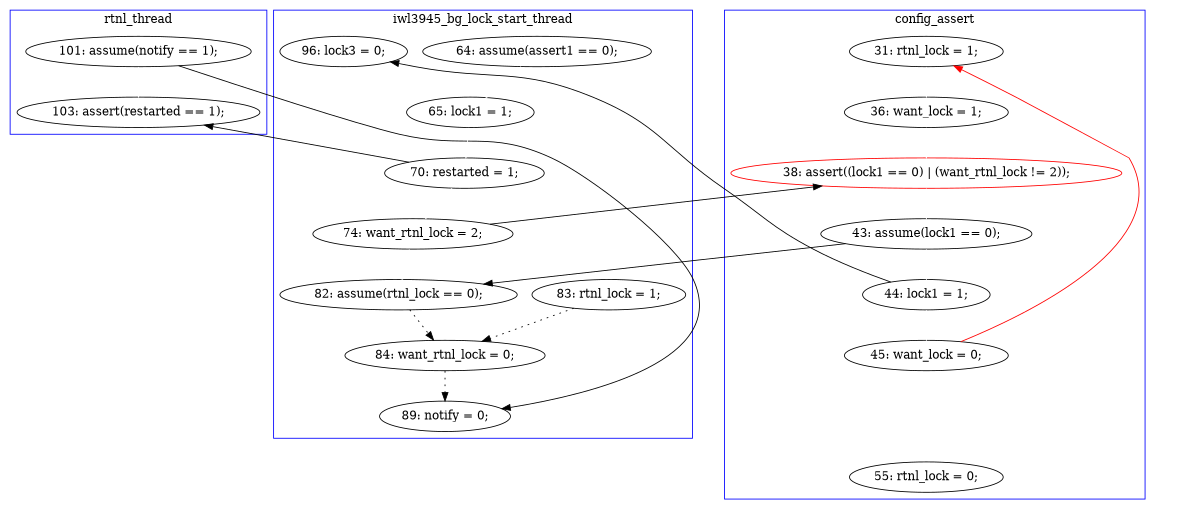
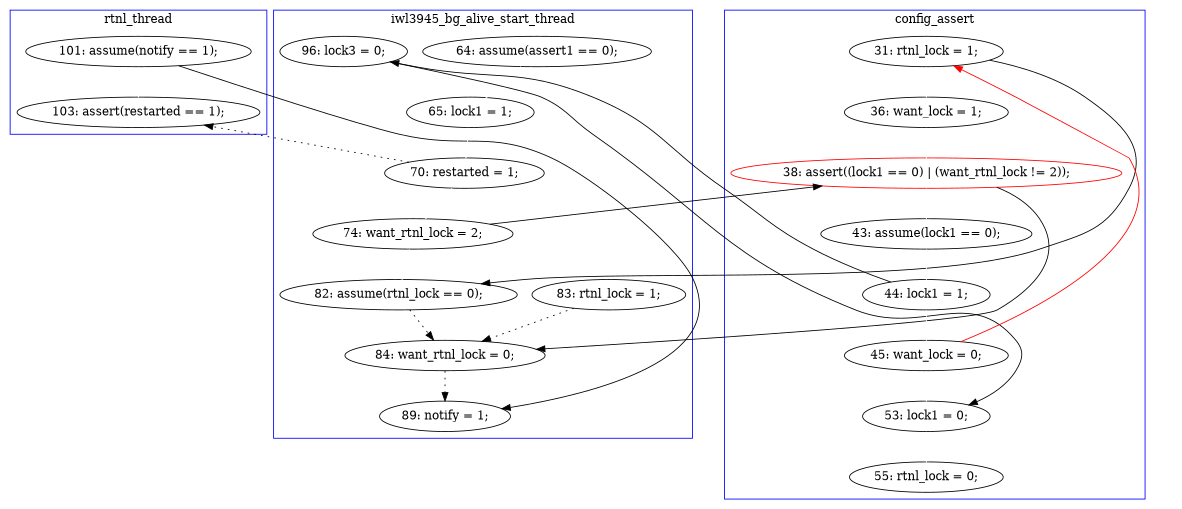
cluster "iwl3945_bg_lock_start_thread": label "iwl3945_bg_lock_start_thread" -> "iwl3945_bg_alive_start_thread"
edge "70: restarted = 1;" -> "103: assert(restarted == 1);": style solid -> dotted
edge "43: assume(lock1 == 0);" -> "82: assume(rtnl_lock == 0);": now "31: rtnl_lock = 1;" -> "82: assume(rtnl_lock == 0);"
edge "38: assert((lock1 == 0) | (want_rtnl_lock != 2));" -> "84: want_rtnl_lock = 0;": added
node "89: notify = 0;": label "89: notify = 0;" -> "89: notify = 1;"
node "53: lock1 = 0;": added
